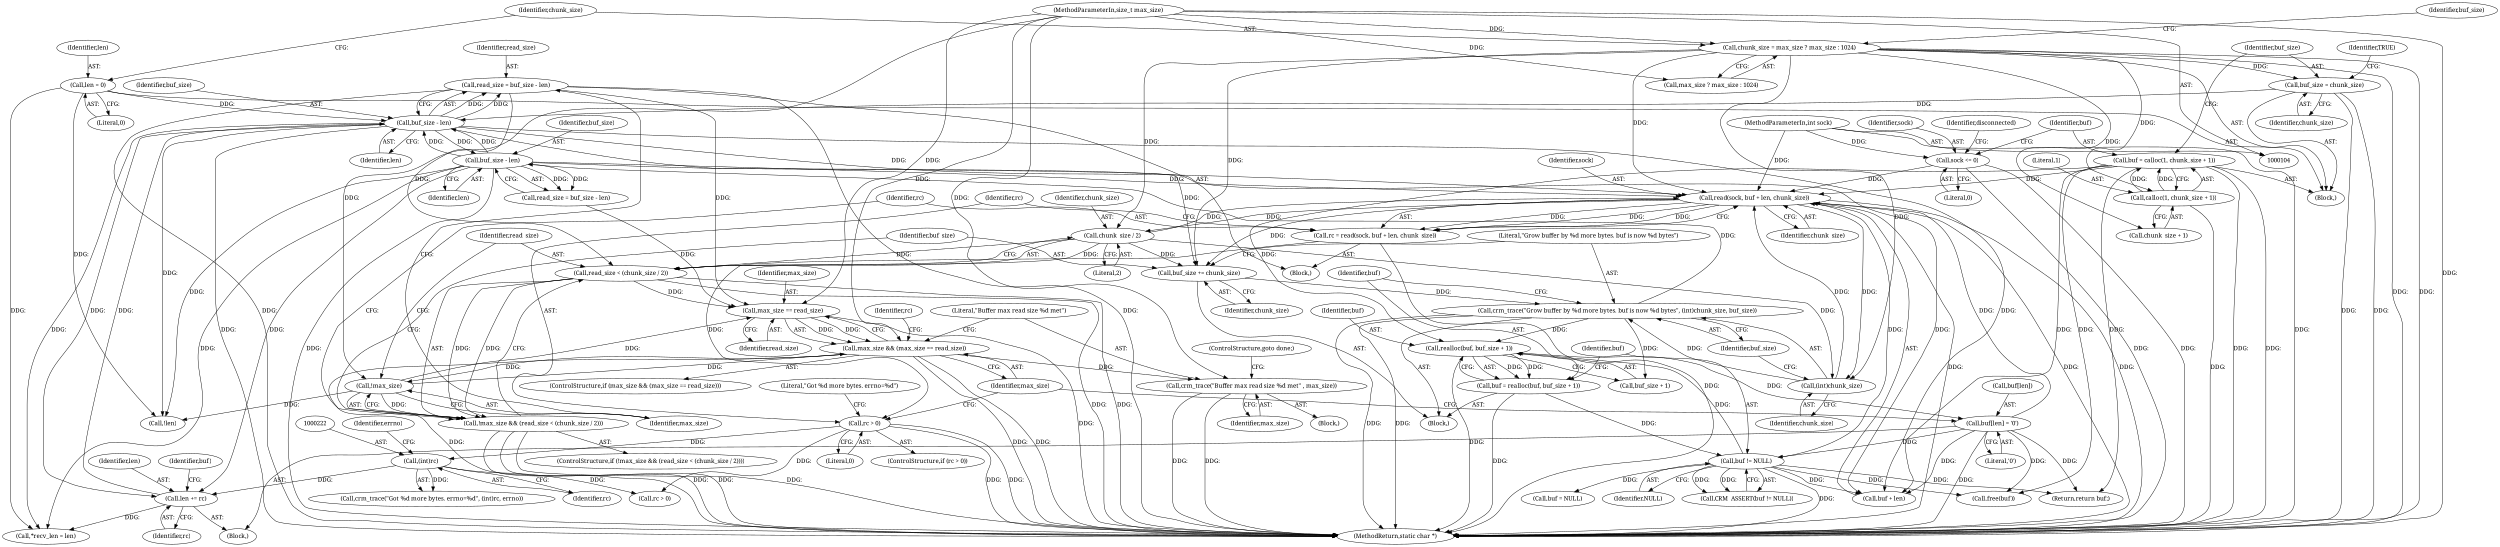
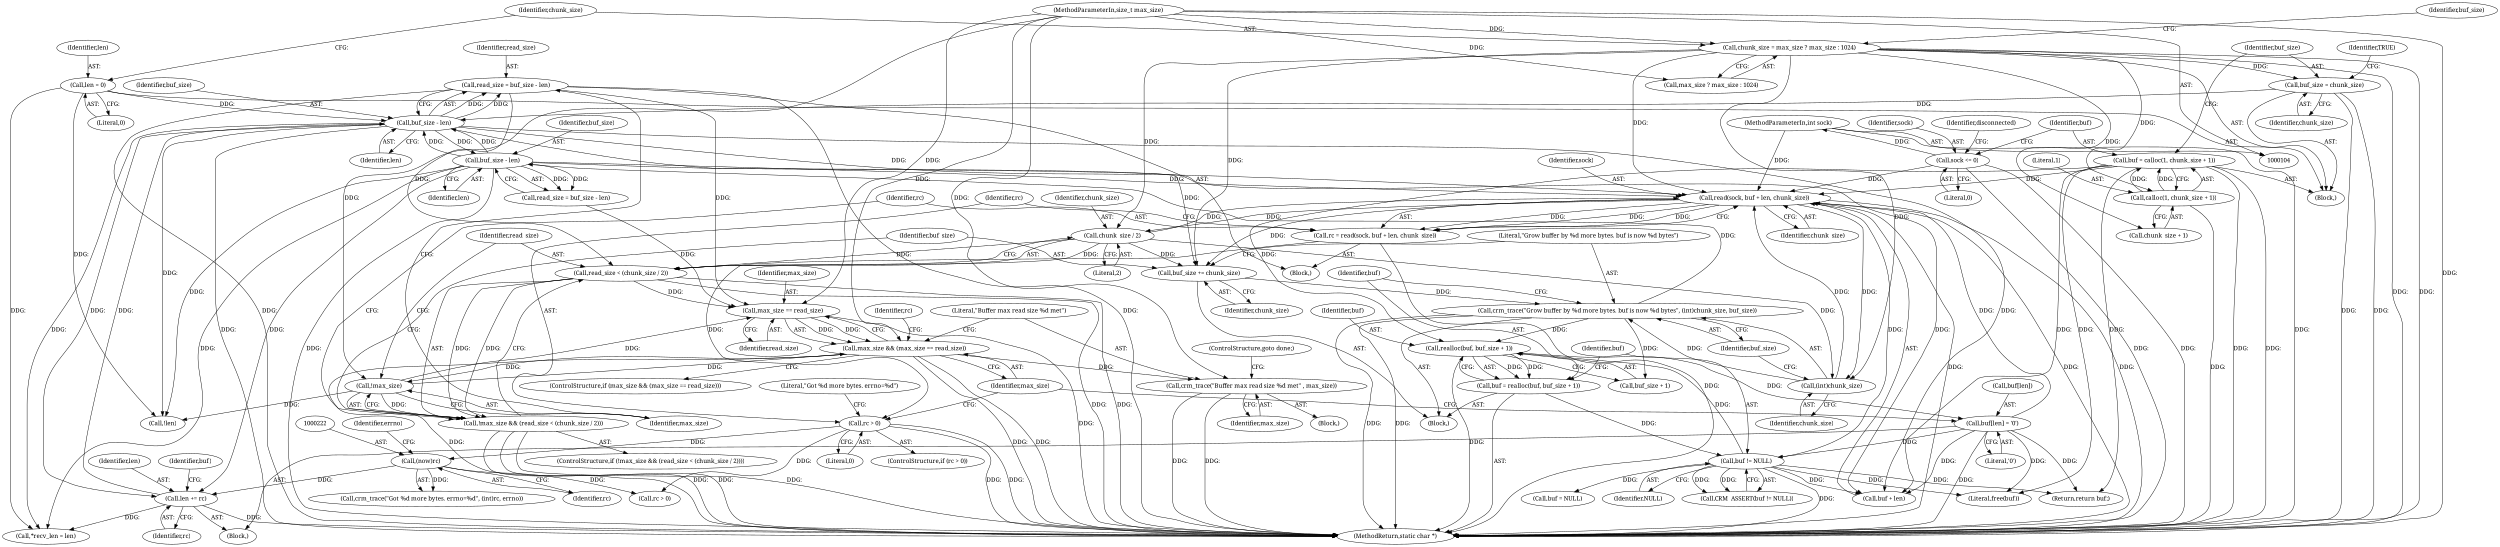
edge "(MethodParameterIn,int sock)" -> "(Call,sock <= 0)": reversed
edge "(Call,max_size && (max_size == read_size))" -> "(ControlStructure,if (max_size && (max_size == read_size)))": label "AST: " -> "CFG: "
node "(Call,(int)rc)": label "(Call,(int)rc)" -> "(Call,(now)rc)"
edge "(Call,buf = realloc(buf, buf_size + 1))" -> "(MethodReturn,static char *)": label "DDG: " -> "AST: "
node "(Call,free(buf))": label "(Call,free(buf))" -> "(Literal,free(buf))"
edge "(Call,len += rc)" -> "(MethodReturn,static char *)": added, label "DDG:"
